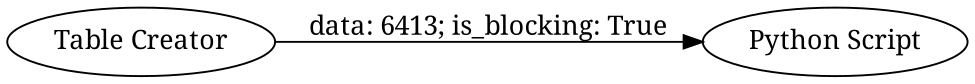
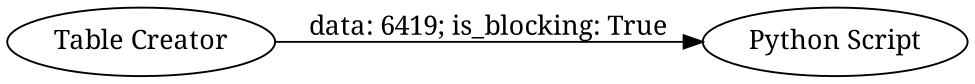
edge "Table Creator" -> "Python Script": label "data: 6413; is_blocking: True" -> "data: 6419; is_blocking: True"
